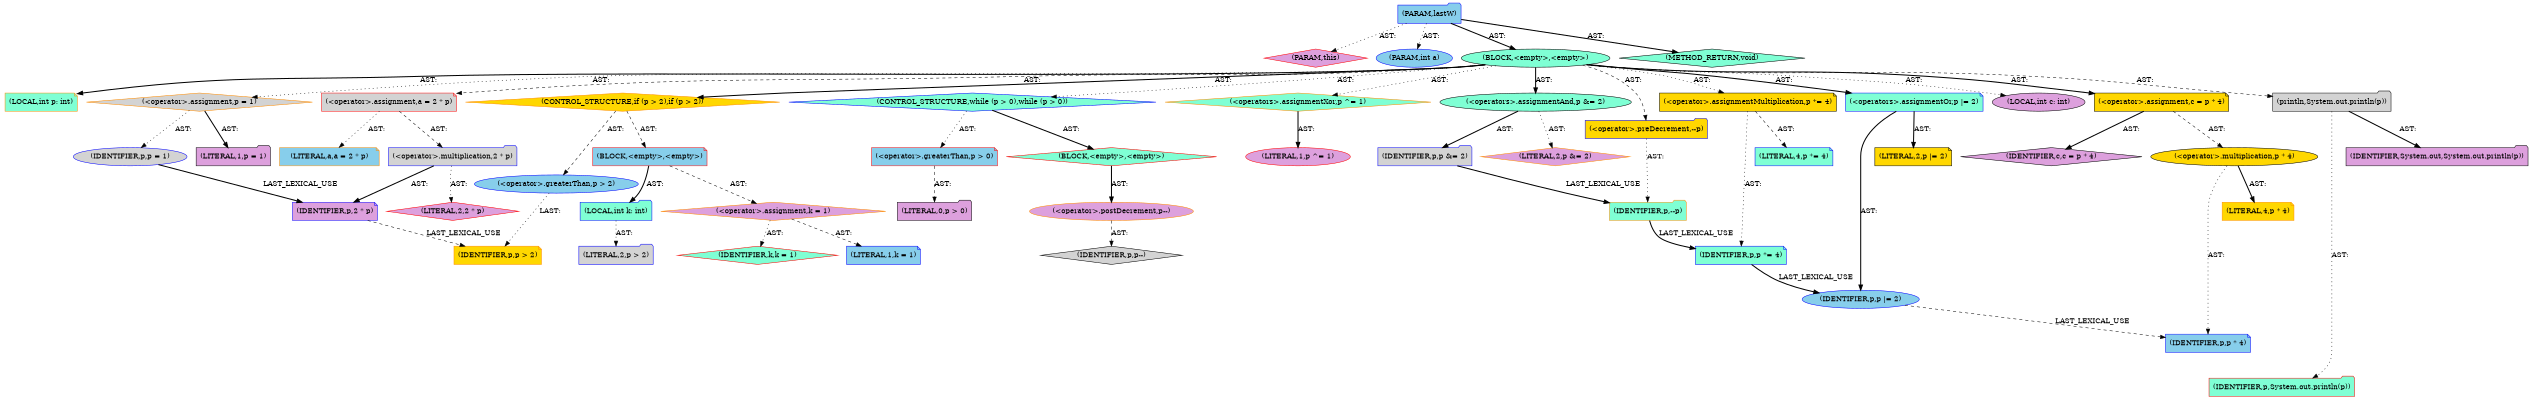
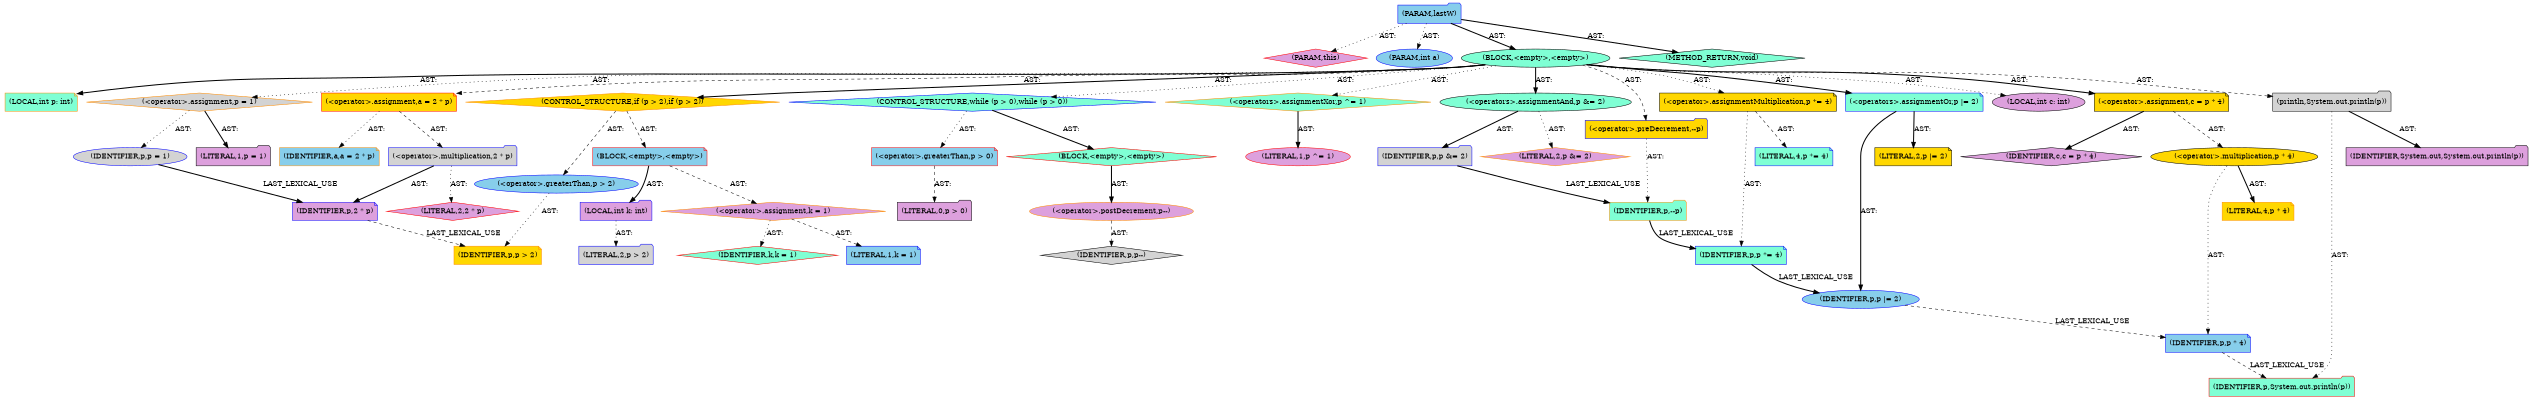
node "(<operator>.assignment,a = 2 * p)": fillcolor lightgrey -> gold
node "(LITERAL,a,a = 2 * p)": label "(LITERAL,a,a = 2 * p)" -> "(IDENTIFIER,a,a = 2 * p)"
edge "(<operator>.greaterThan,p > 2)" -> "(IDENTIFIER,p,p > 2)": label "LAST: " -> "AST: "
node "(LOCAL,int k: int)": fillcolor aquamarine -> plum
edge "(IDENTIFIER,p,p * 4)" -> "(IDENTIFIER,p,System.out.println(p))": added, label "LAST_LEXICAL_USE"
